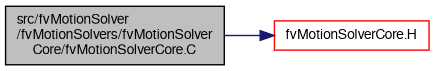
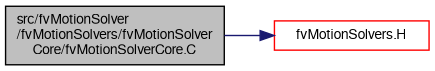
node "fvMotionSolverCore.H": label "fvMotionSolverCore.H" -> "fvMotionSolvers.H"
